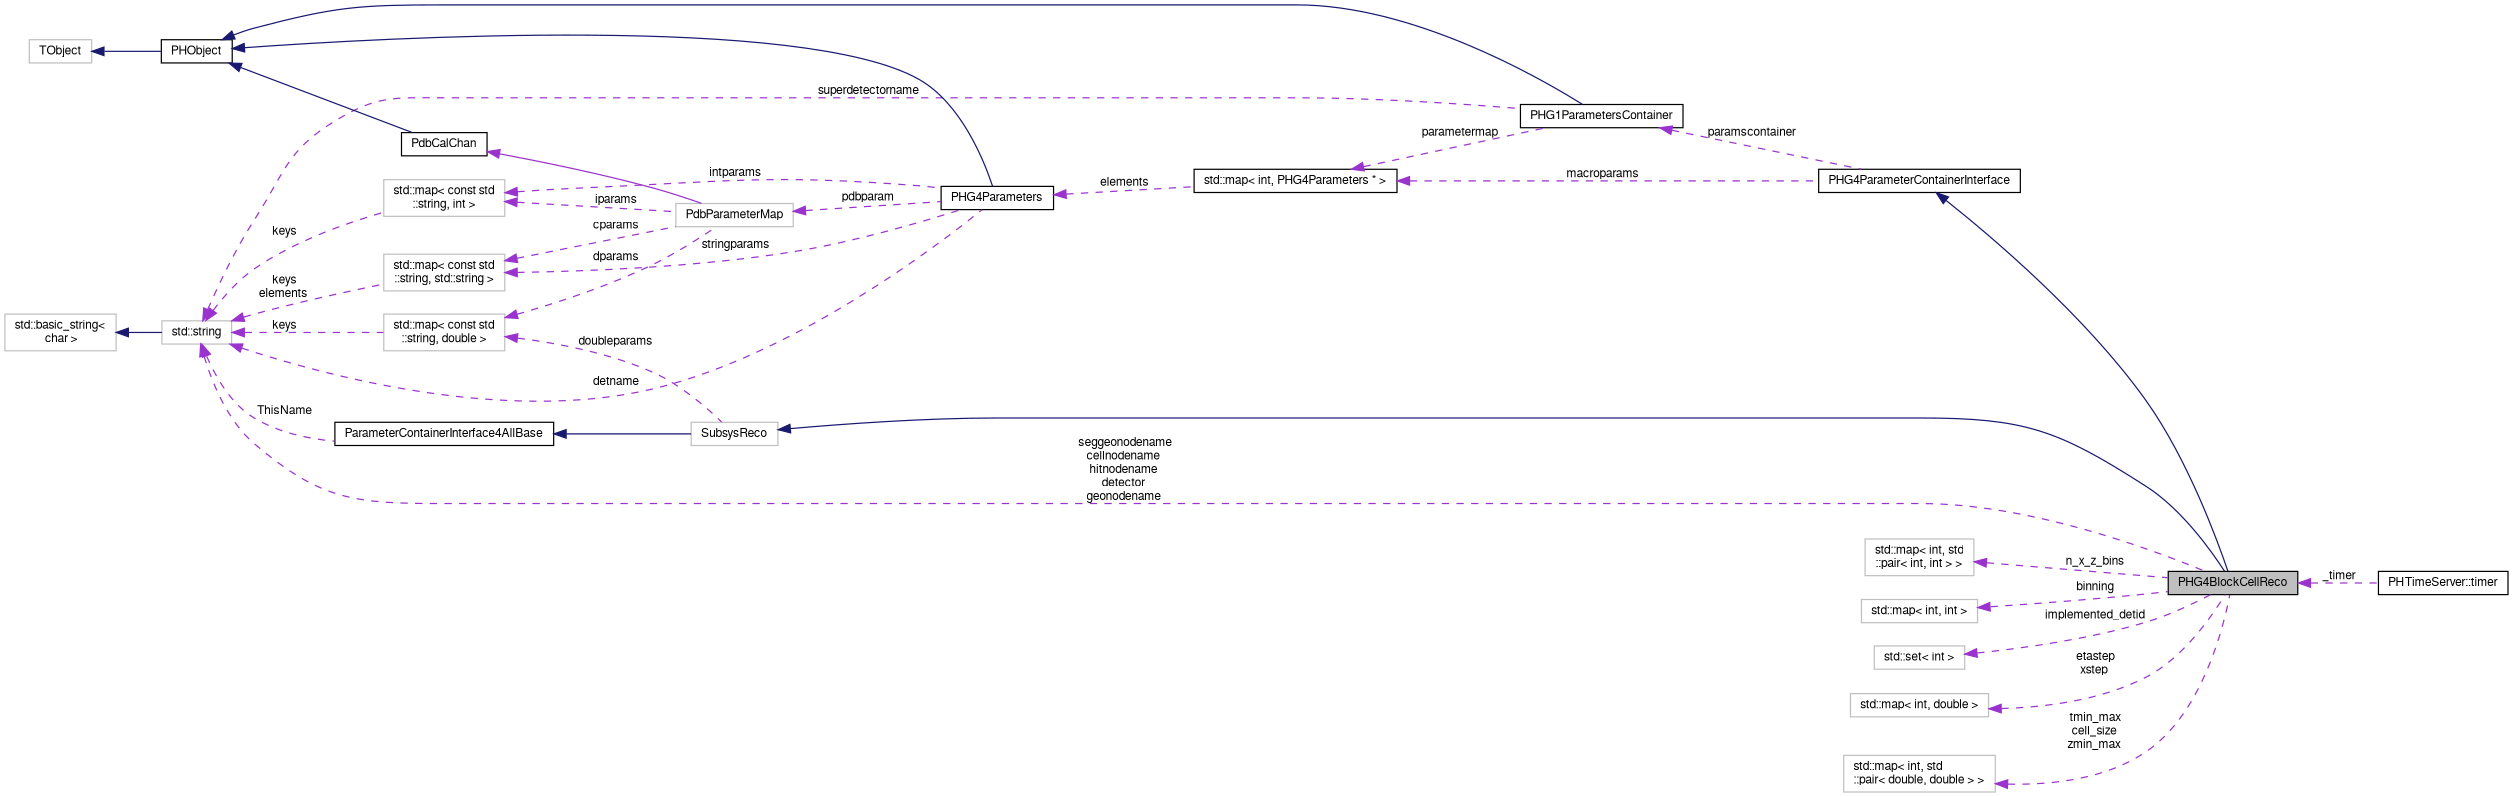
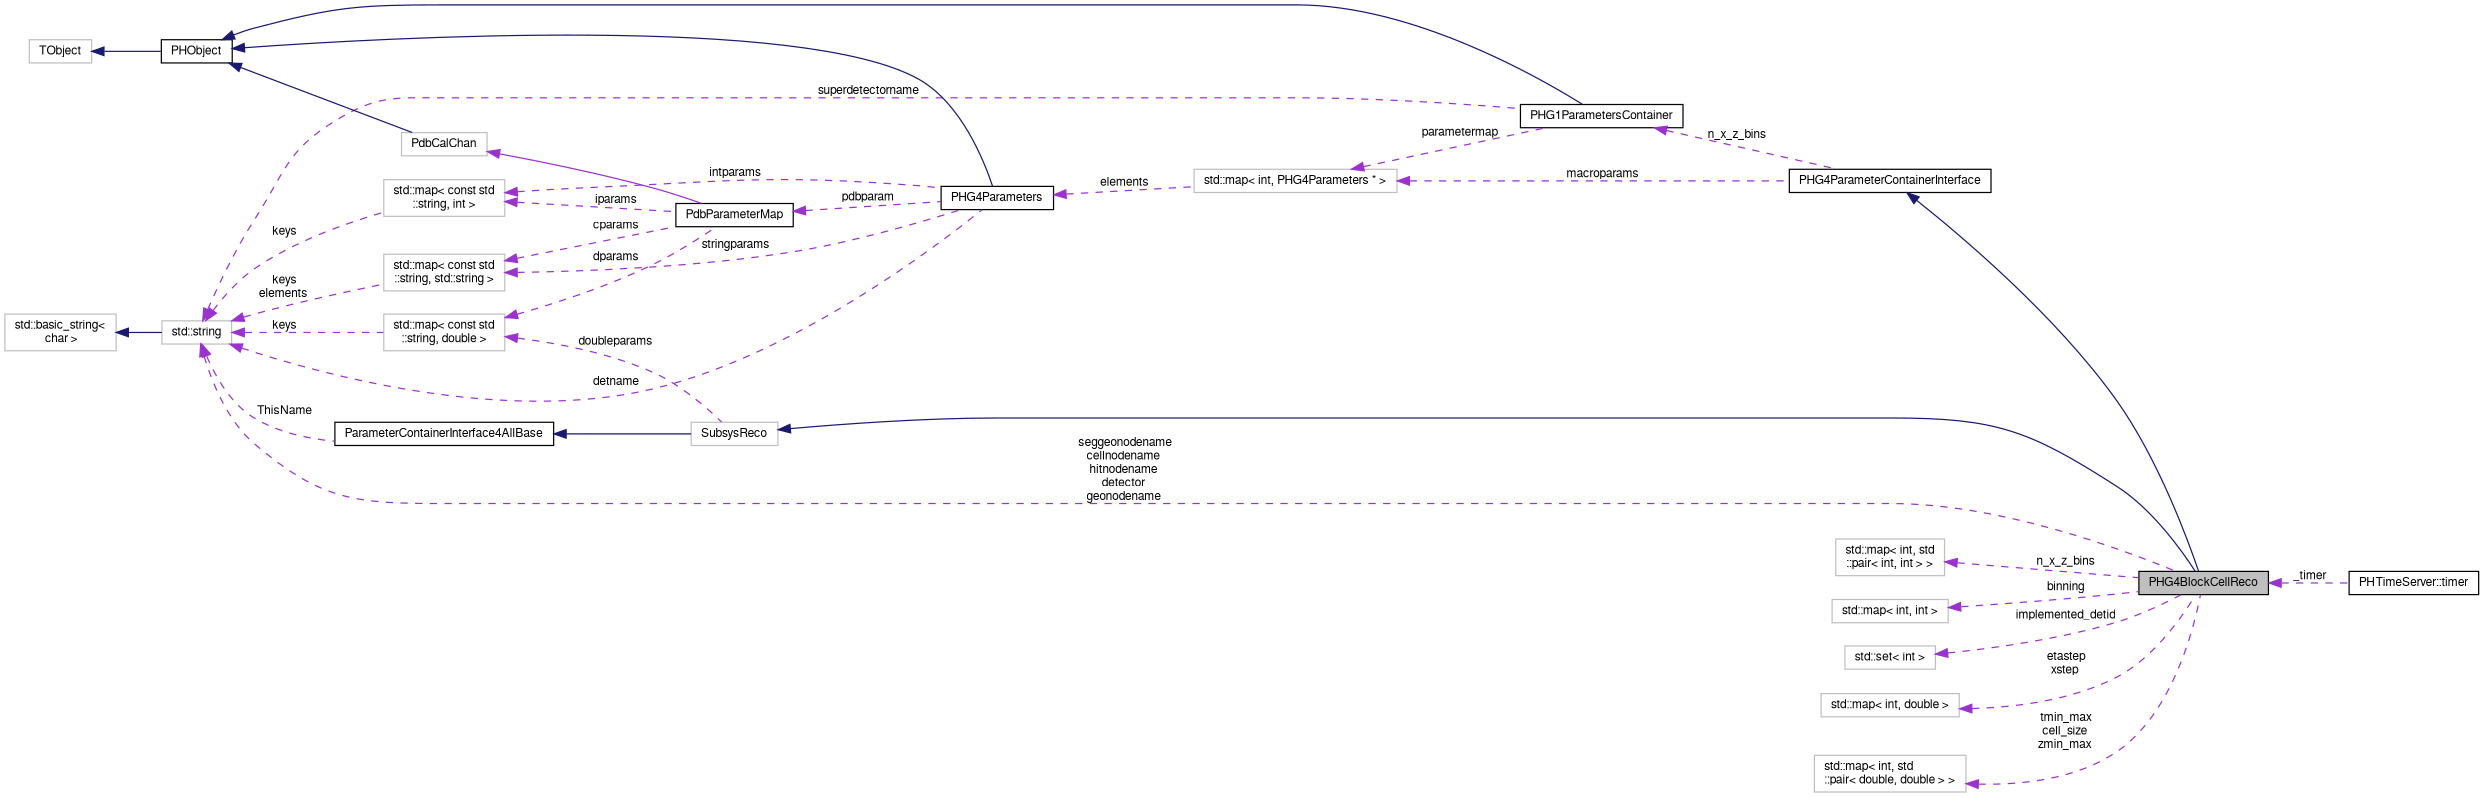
edge "PHG4ParameterContainerInterface" -> "PHG1ParametersContainer": label " paramscontainer" -> " n_x_z_bins"
node "PdbCalChan": color black -> grey75
node "std::map< int, PHG4Parameters * >": color black -> grey75
node "PdbParameterMap": color grey75 -> black
